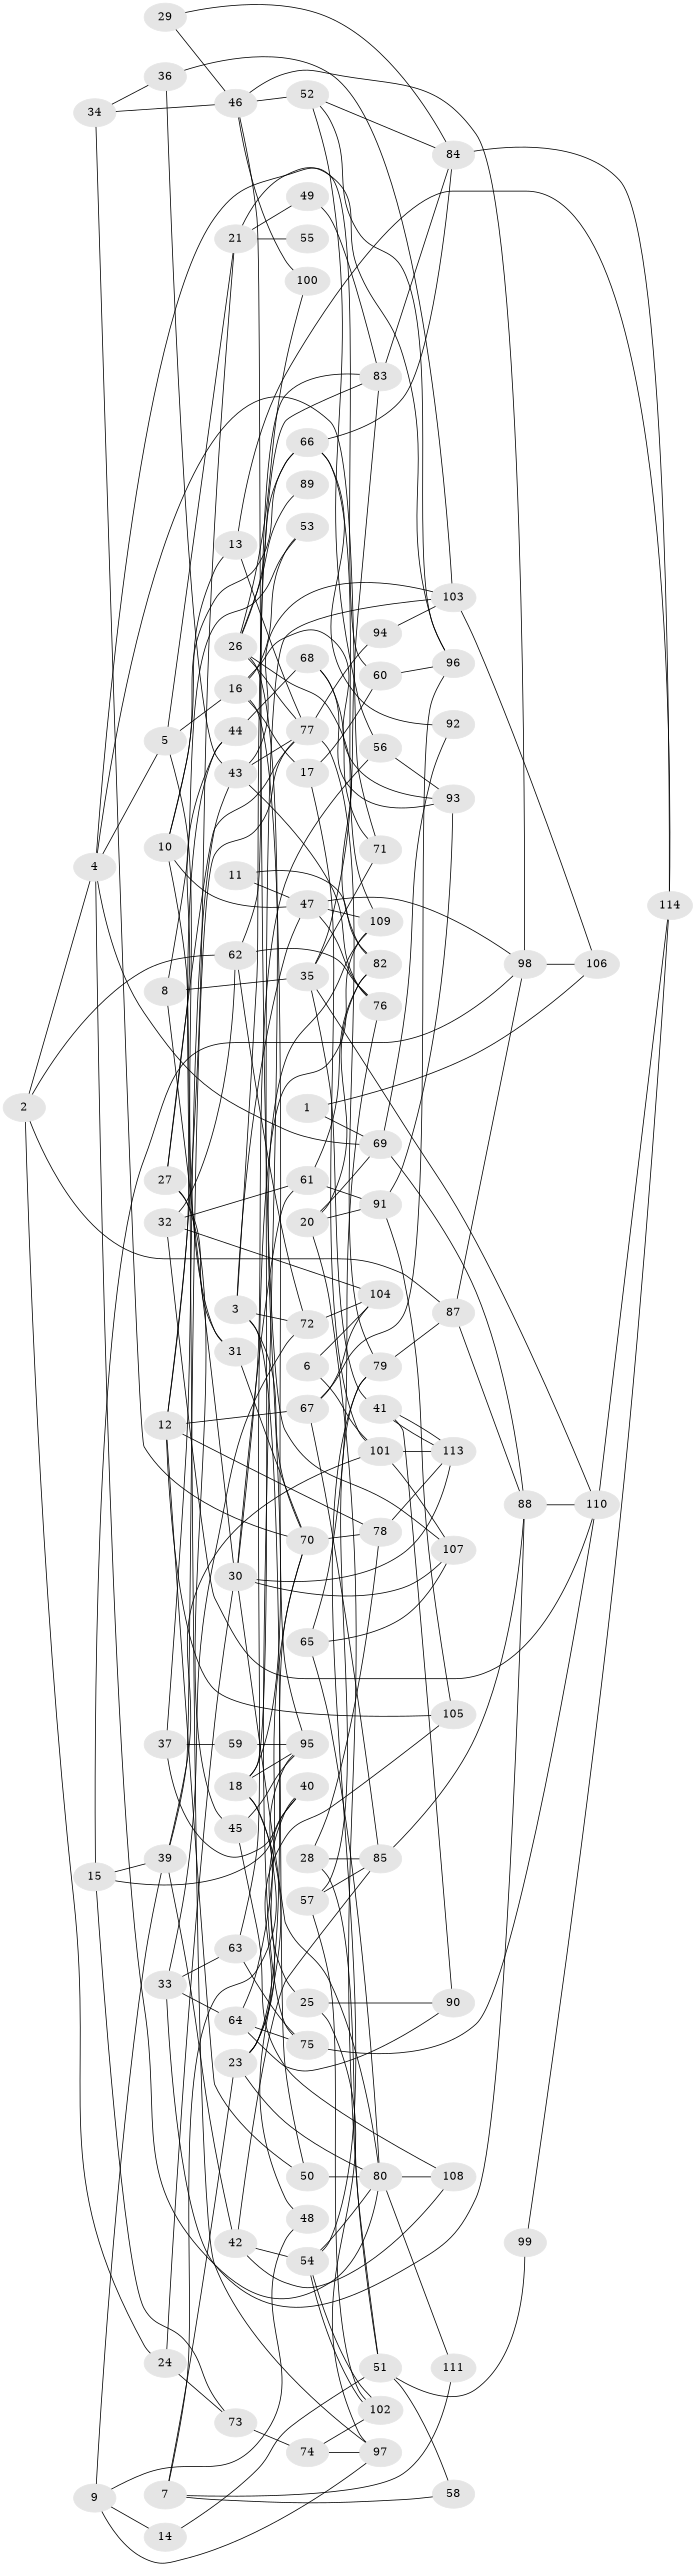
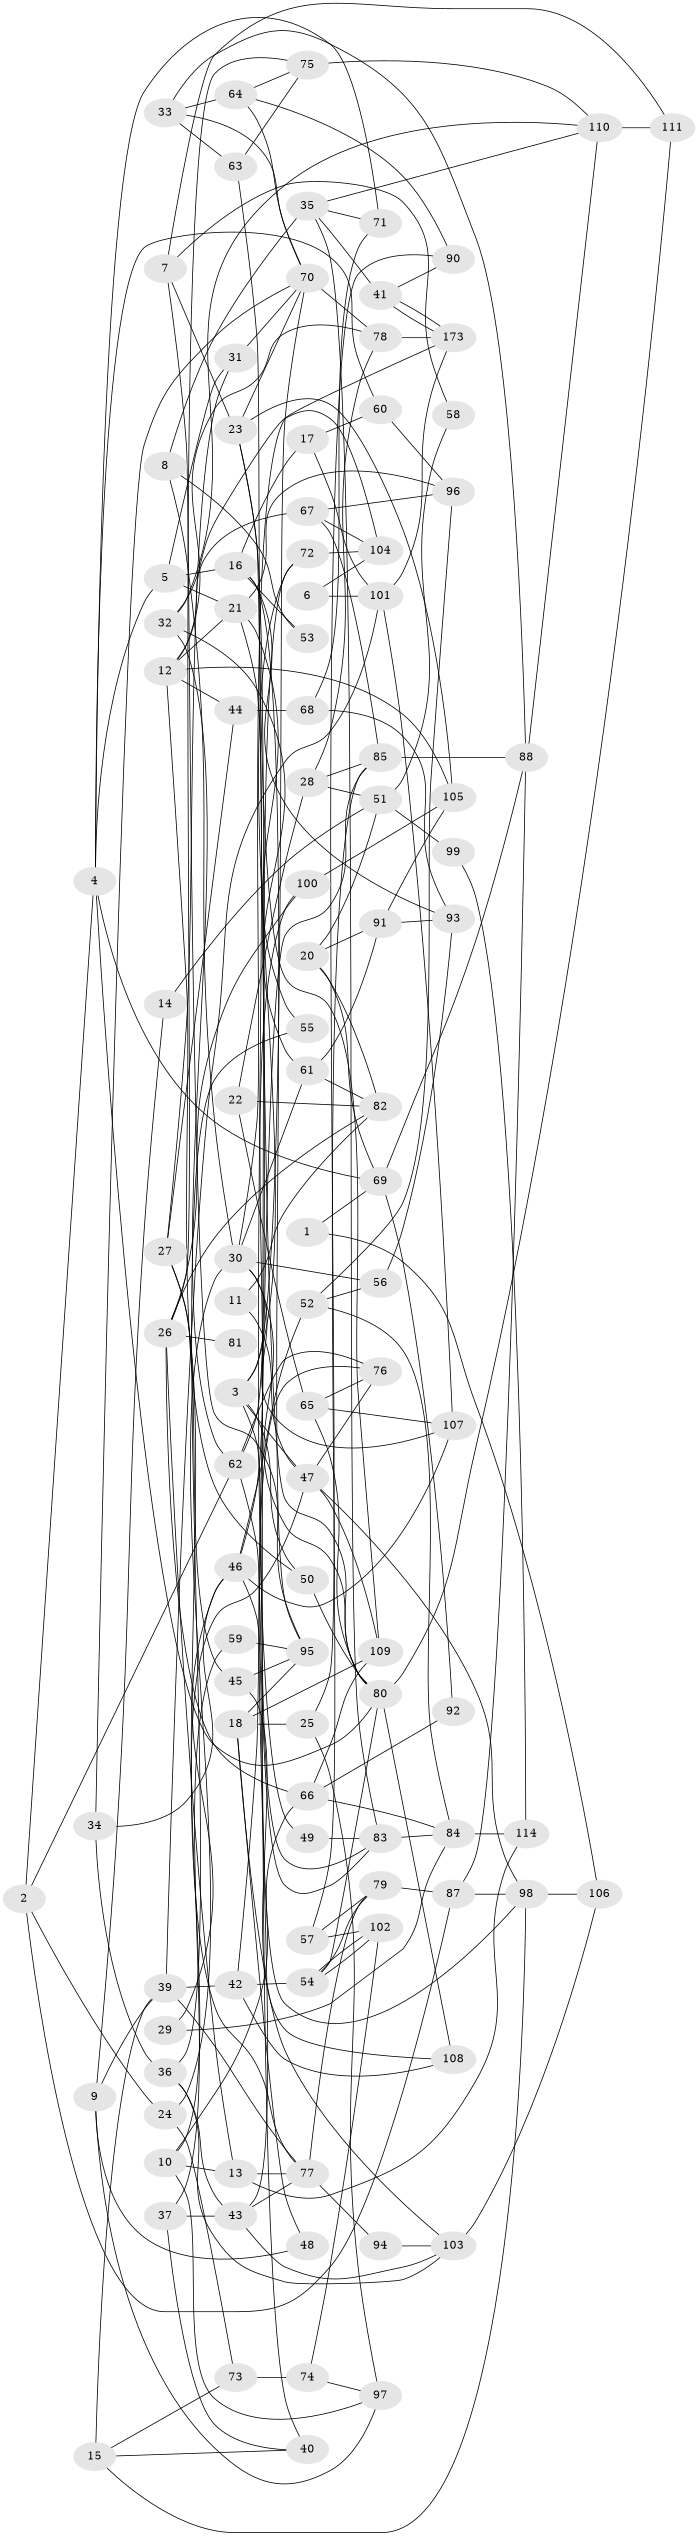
node "89": label "89" -> "81"
edge "26" -- "77": now "26" -- "13"
edge "105" -- "100": added
node "22": added
edge "114" -- "110": now "111" -- "110"
node "113": label "113" -> "173"
edge "55" -- "36": added
edge "72" -- "33": now "70" -- "33"
